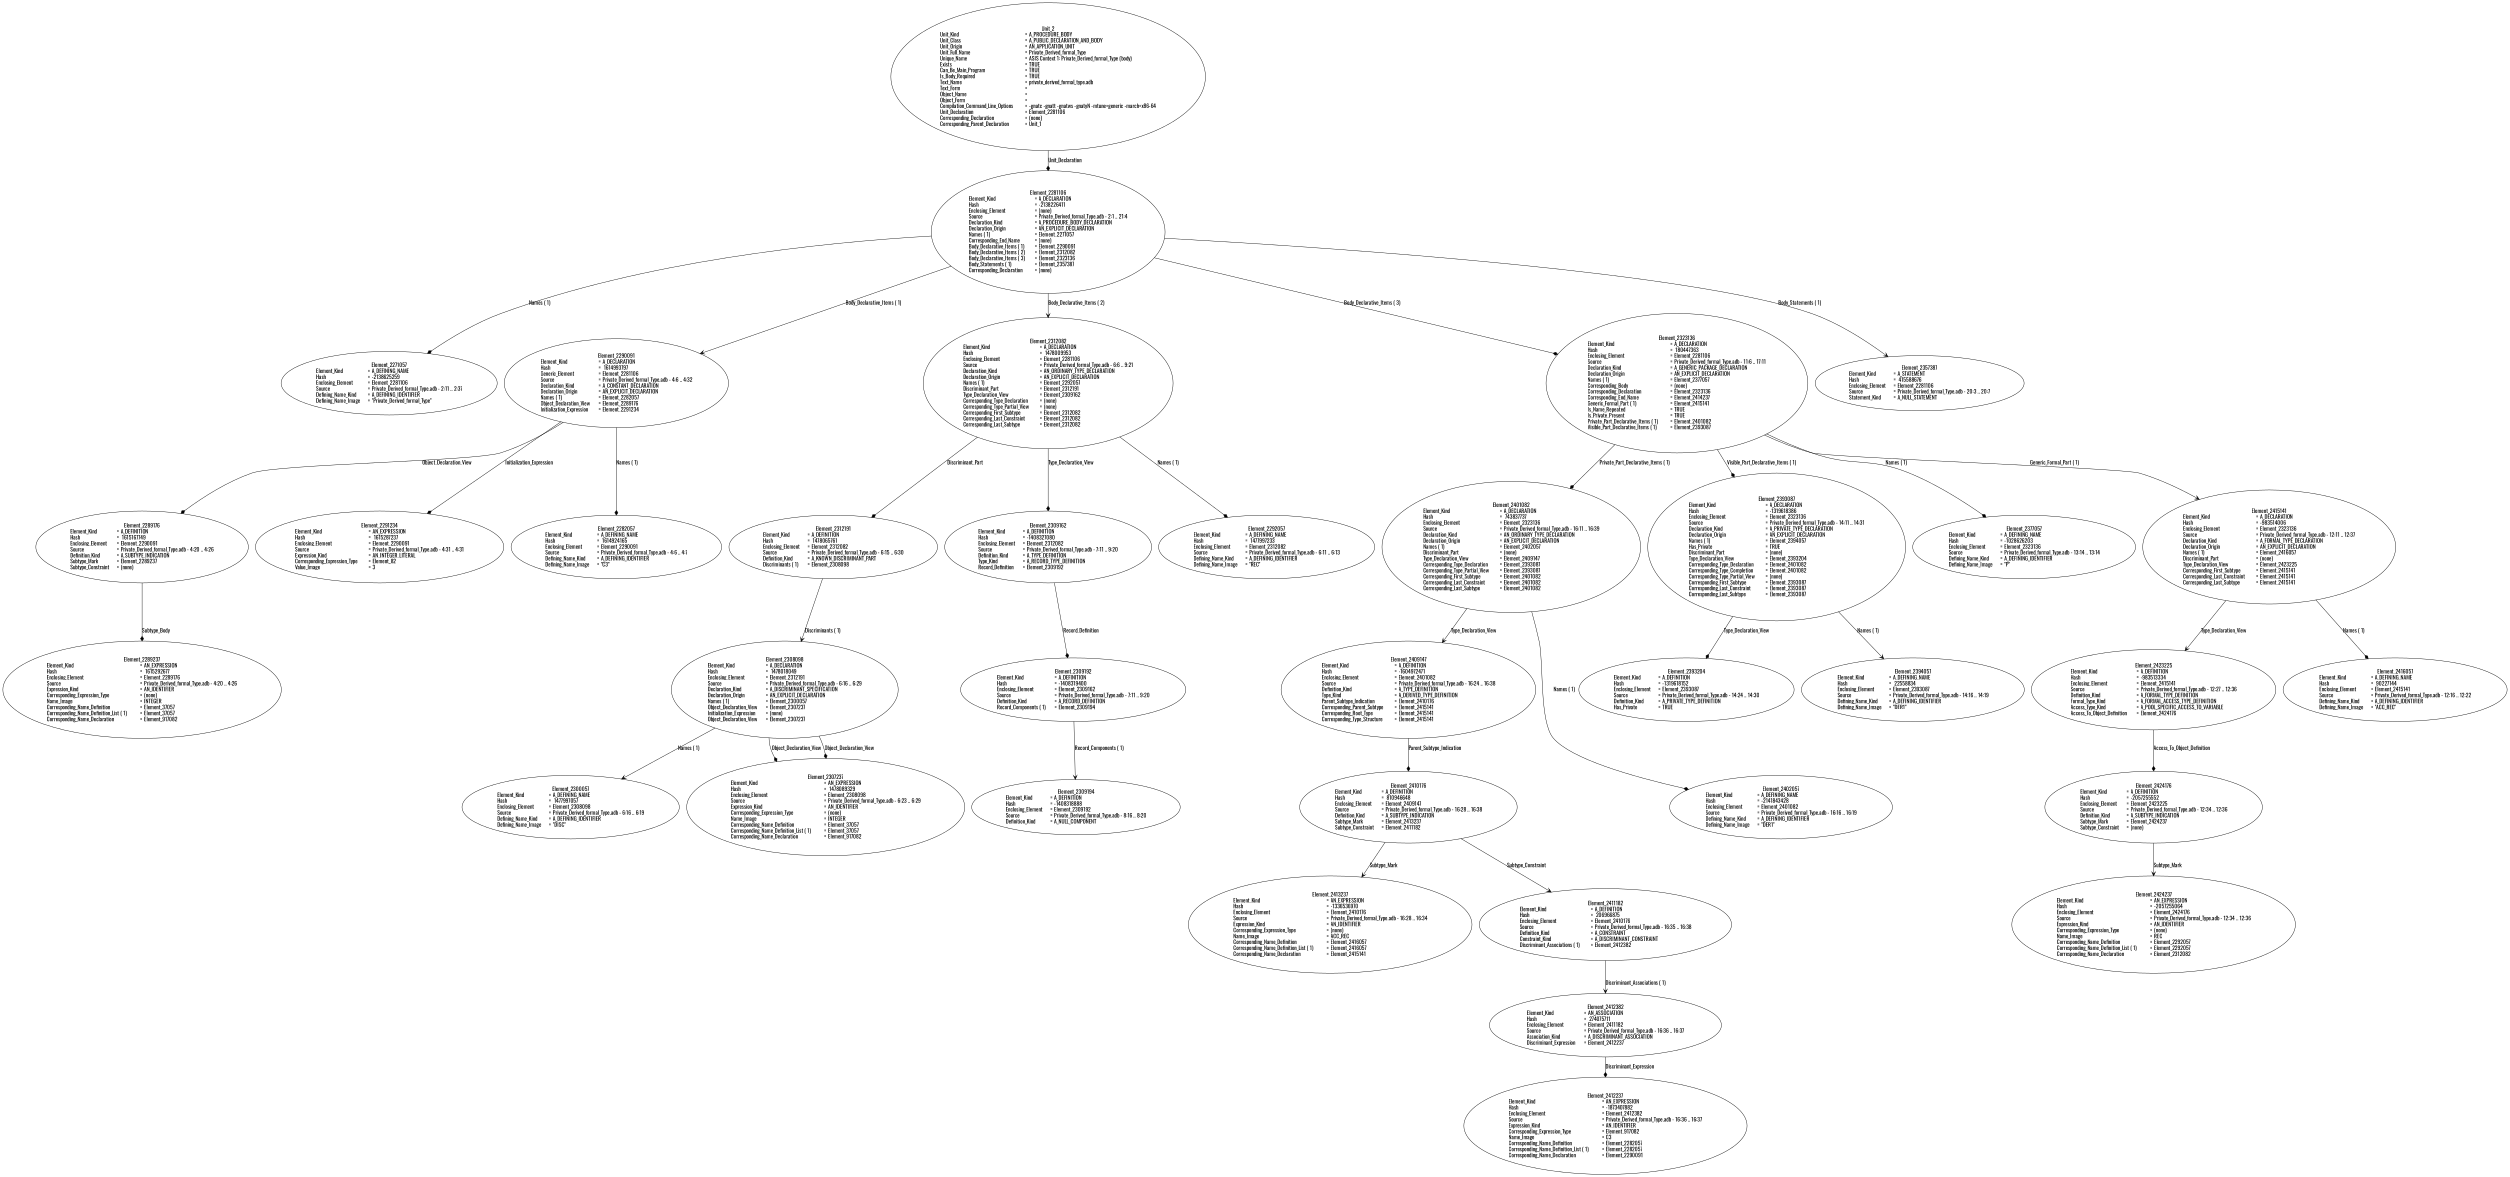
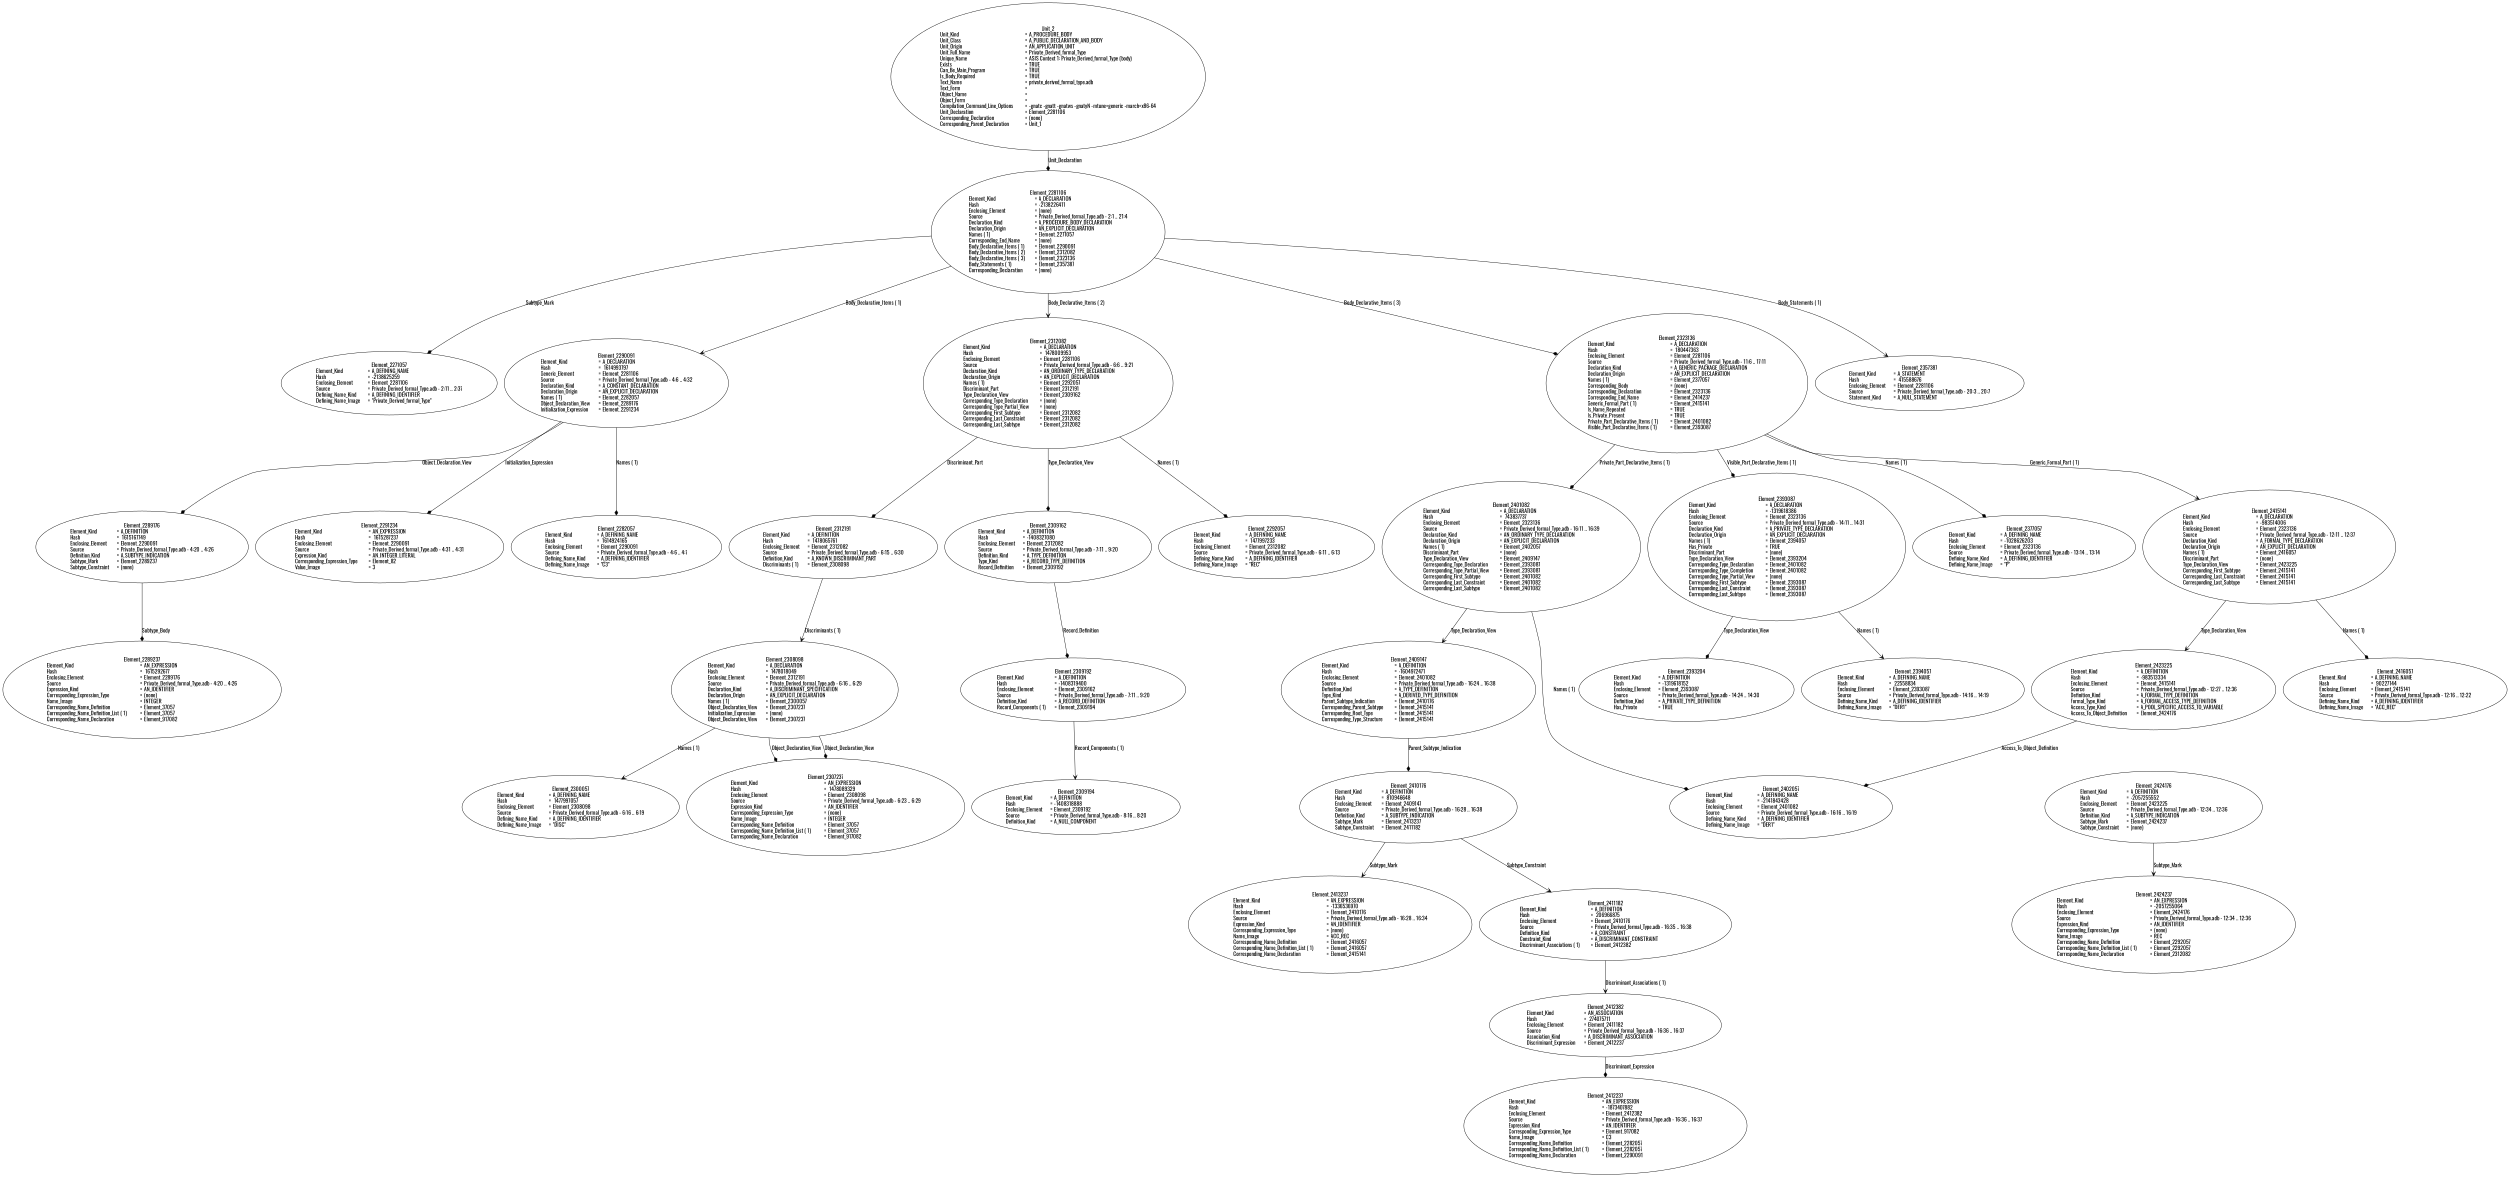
edge "Element_2281106" -> "Element_2271057": label "Names ( 1)" -> "Subtype_Mark"
edge "Element_2423225" -> "Element_2424176": now "Element_2423225" -> "Element_2402057"
